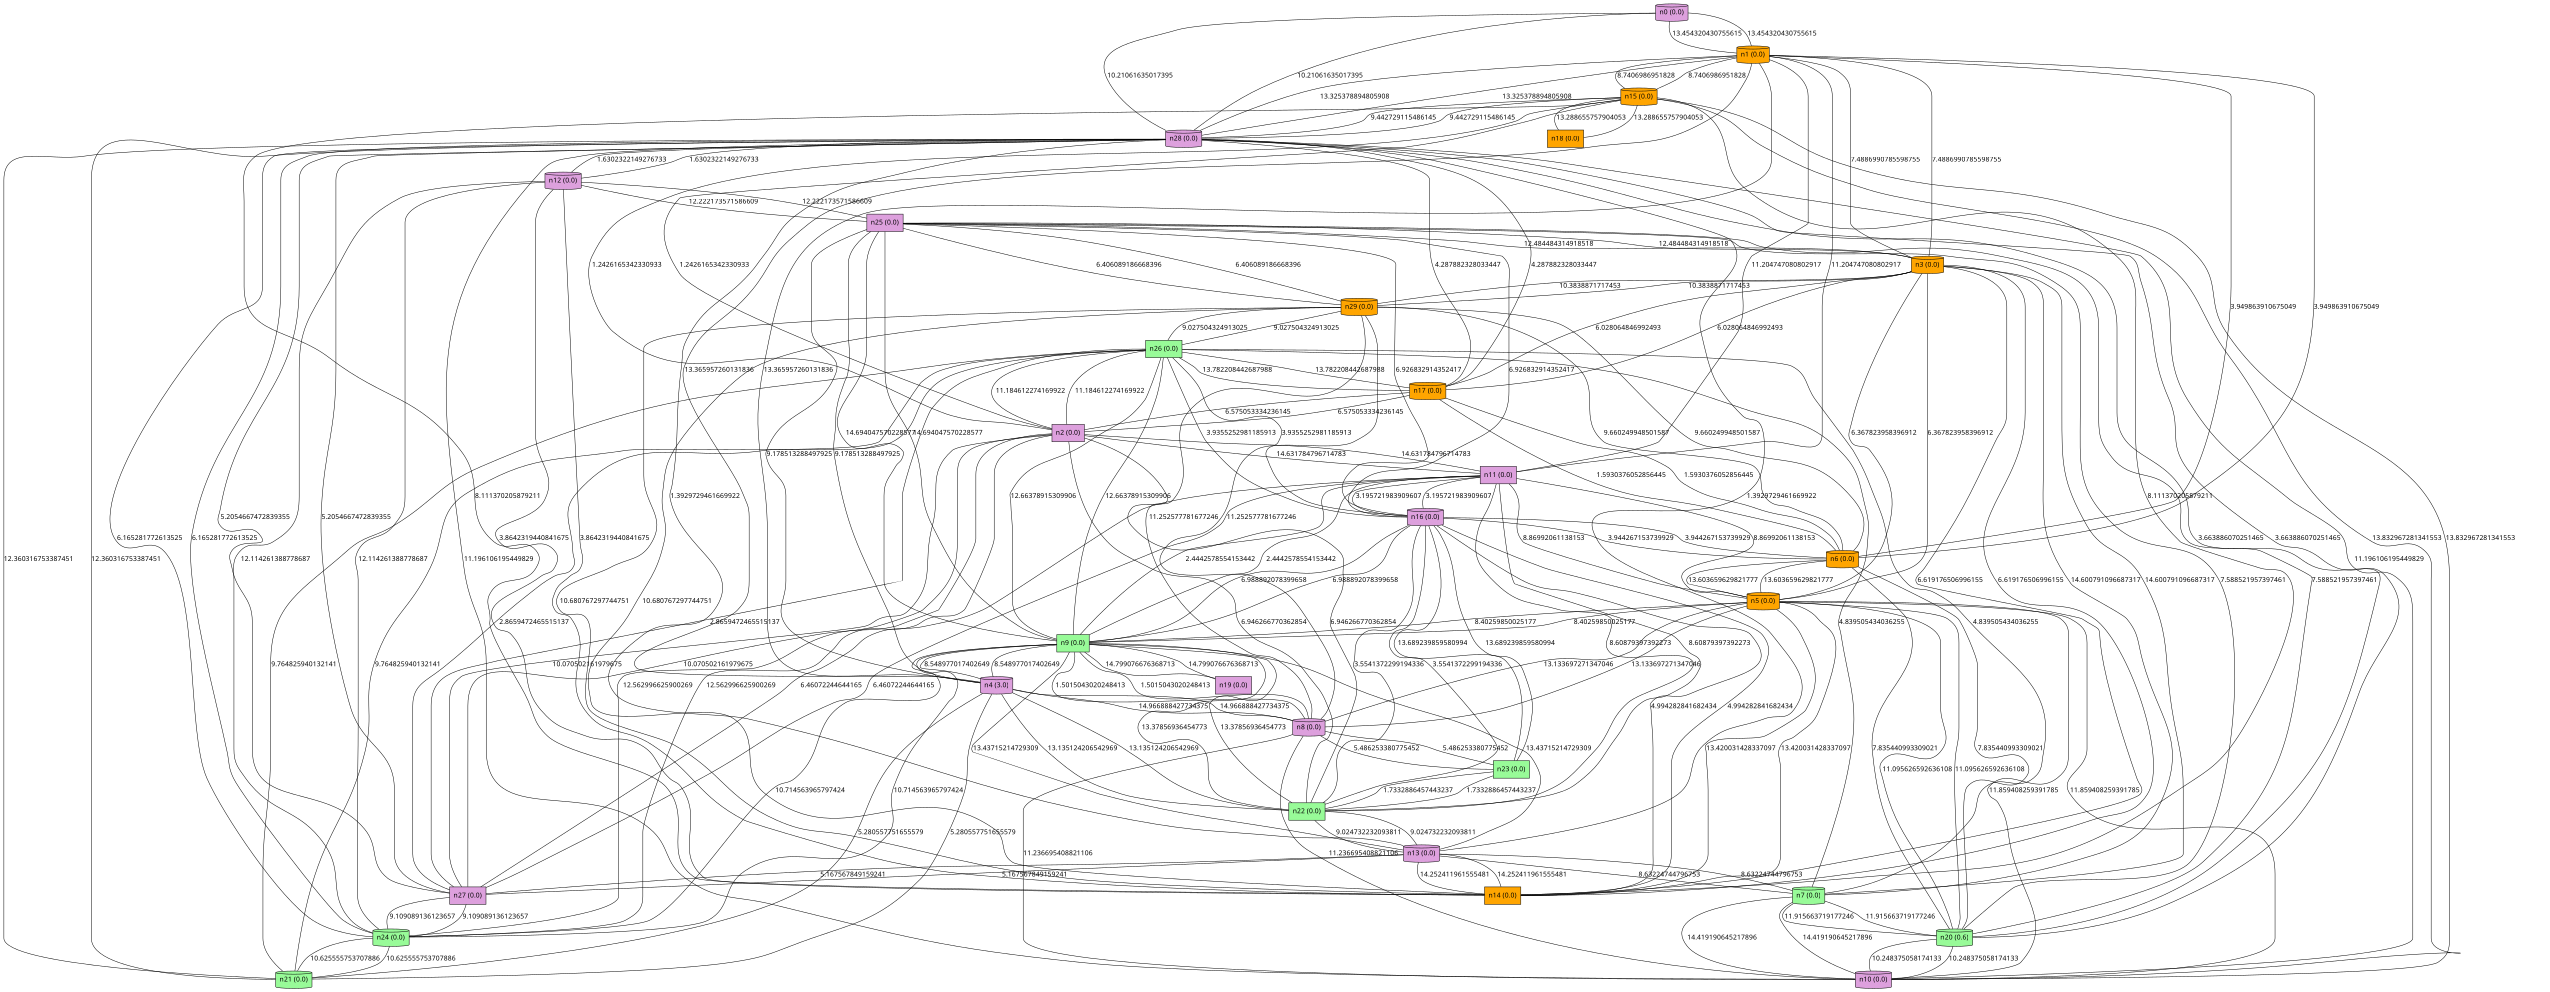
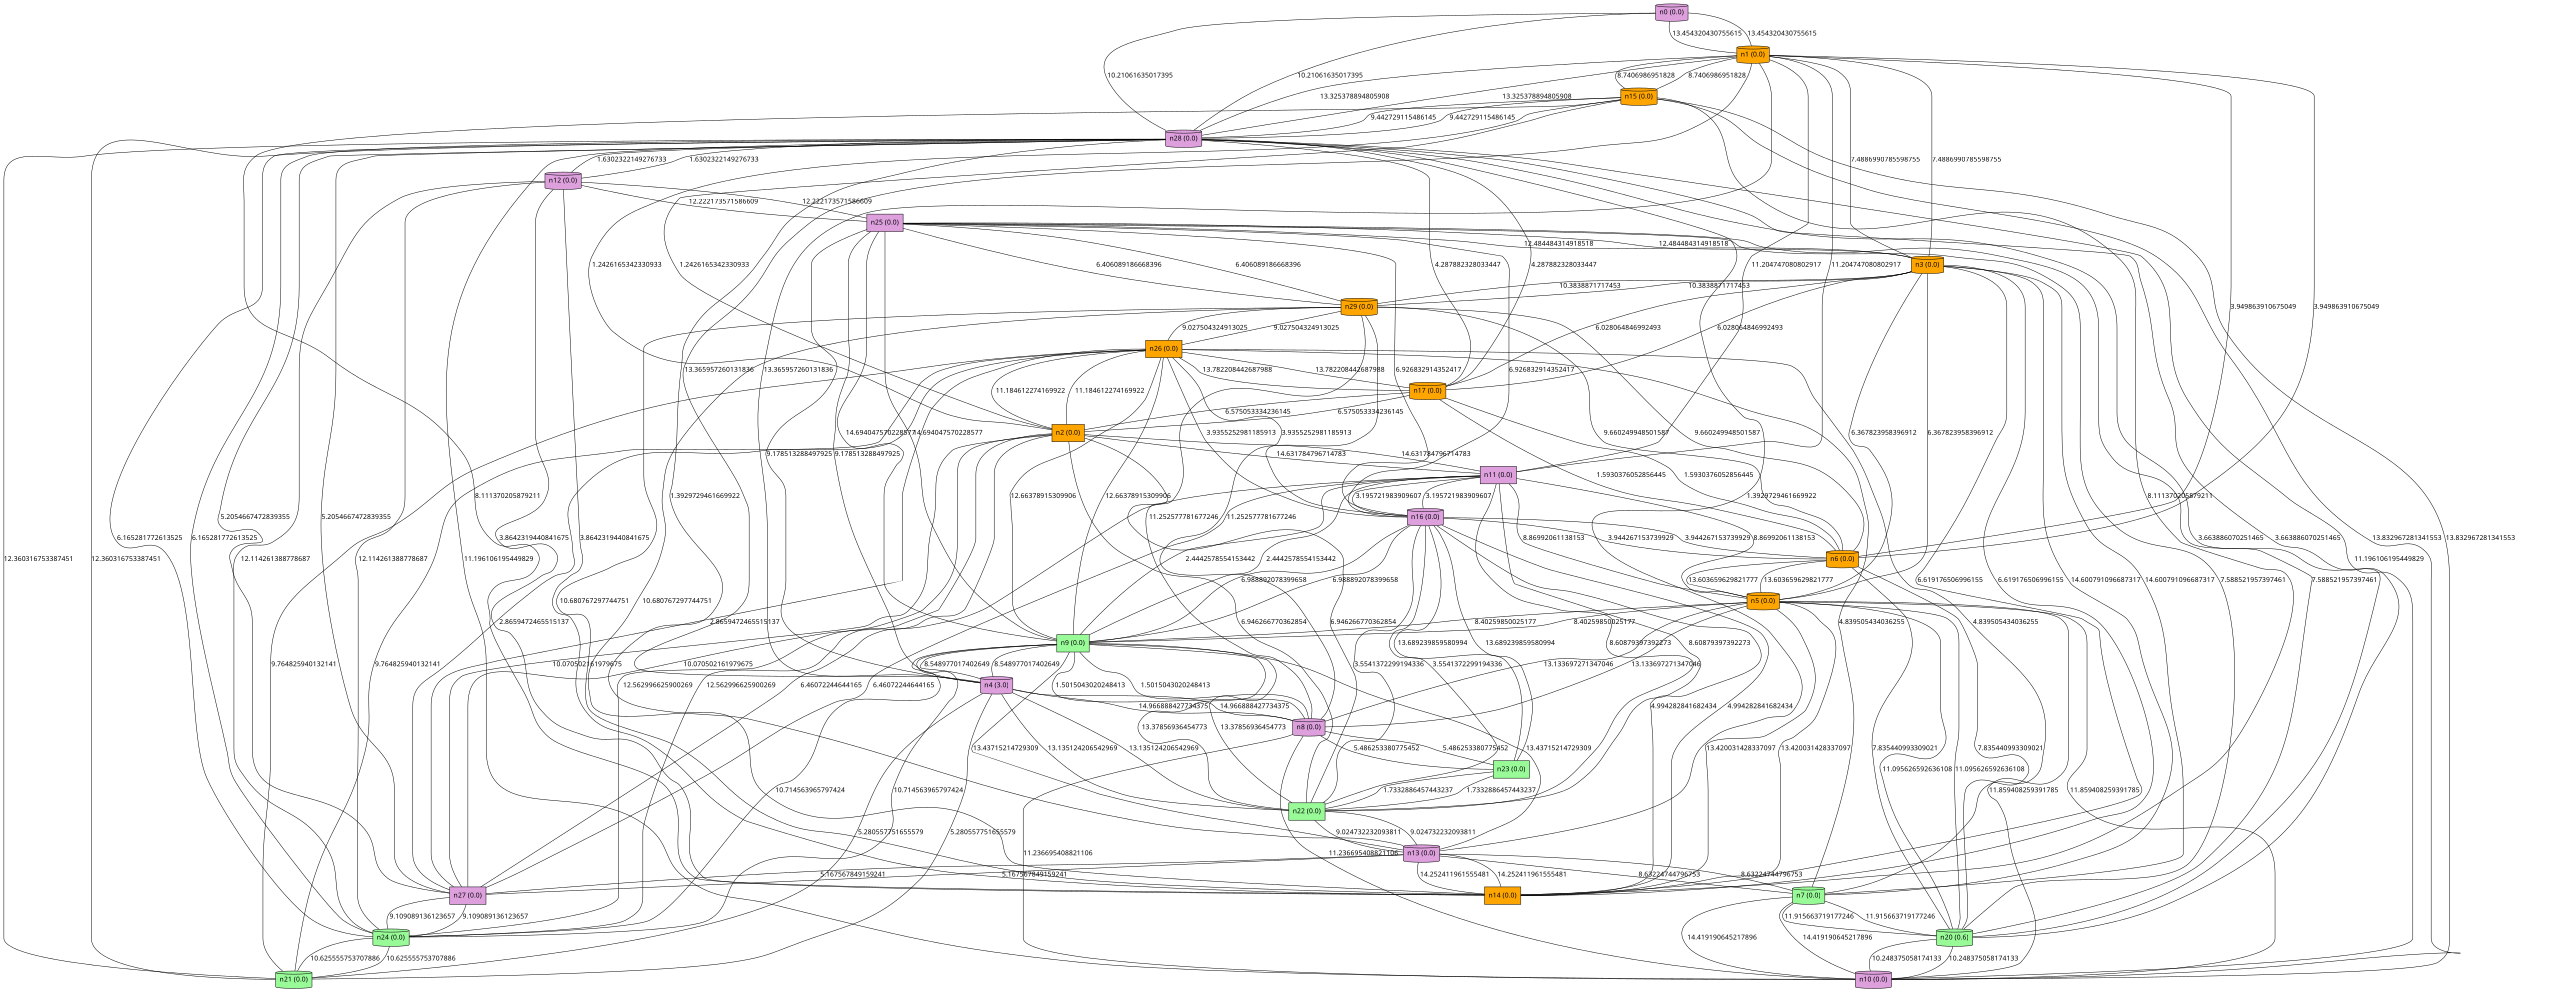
node "n18 (0.0)": removed
node "n26 (0.0)": fillcolor palegreen -> orange
node "n2 (0.0)": fillcolor plum -> orange
node "n19 (0.0)": removed
